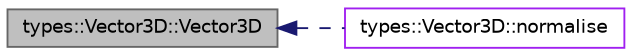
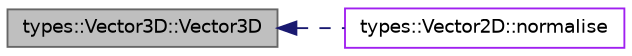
node "types::Vector3D::normalise": label "types::Vector3D::normalise" -> "types::Vector2D::normalise"
